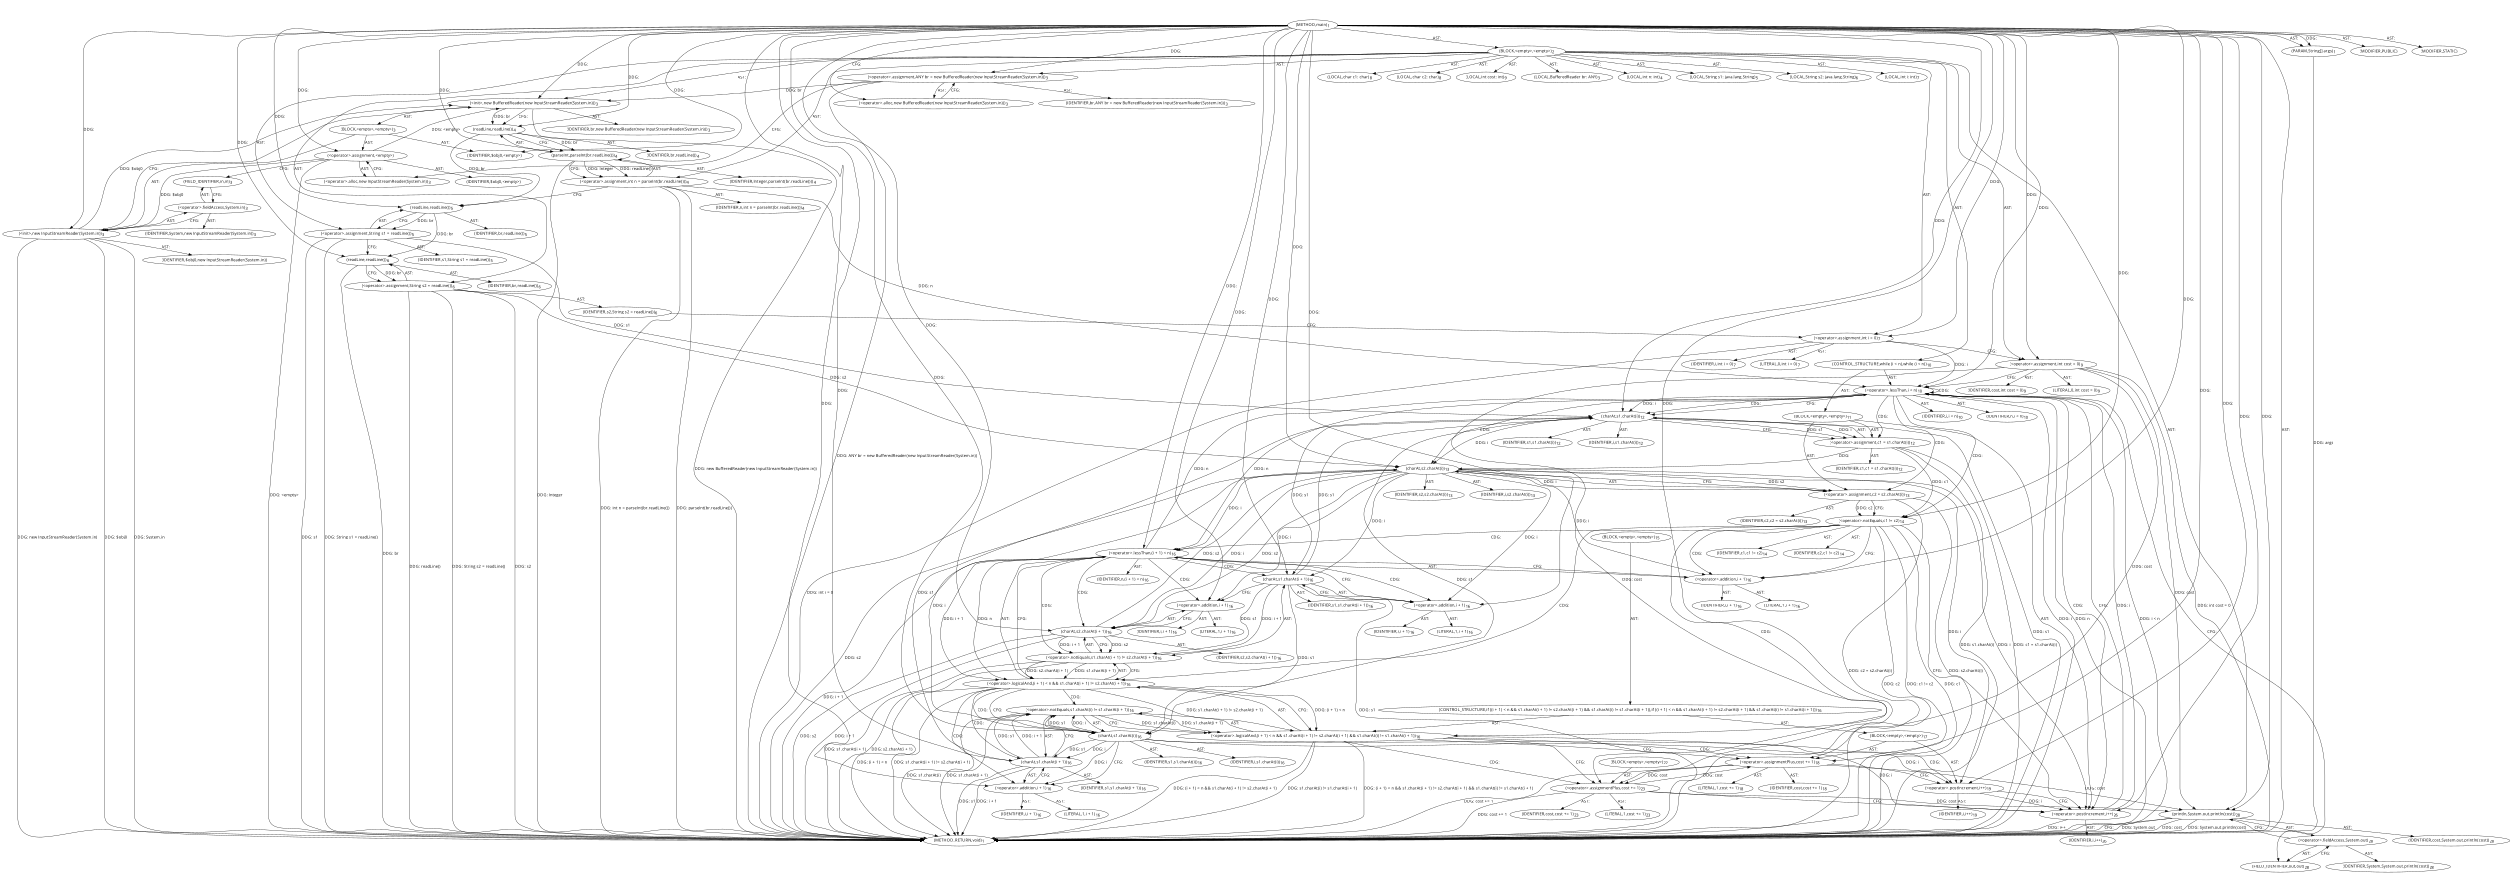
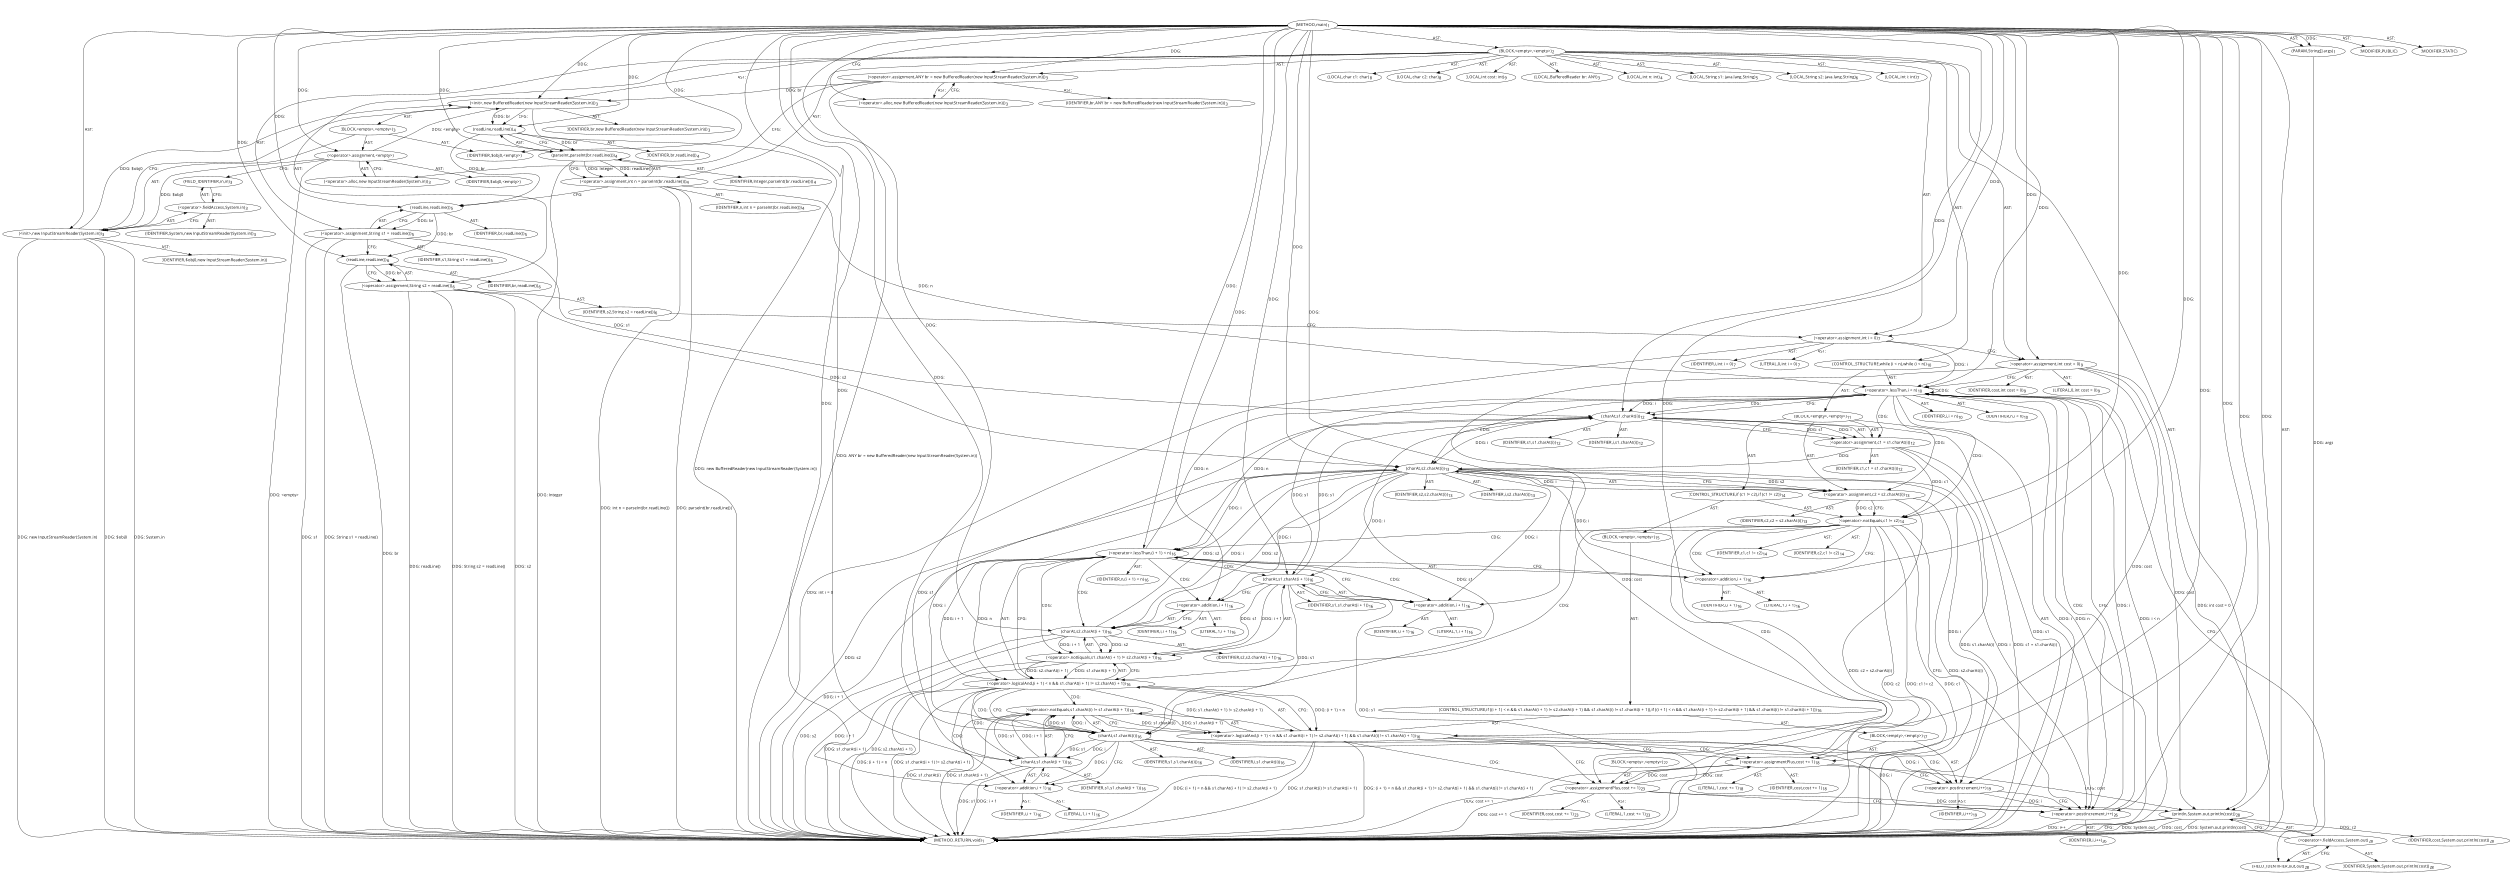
edge "(METHOD,main)" -> "(<init>,new InputStreamReader(System.in))": label "DDG: " -> "AST: "
node "(CONTROL_STRUCTURE,if (c1 != c2),if (c1 != c2))": added
edge "(println,System.out.println(cost))" -> "(IDENTIFIER,cost,System.out.println(cost))": label "AST: " -> "DDG: c2"
